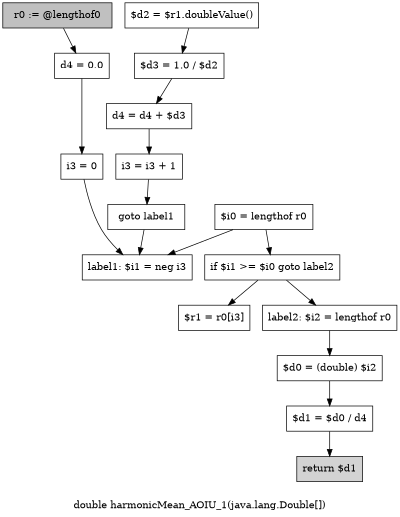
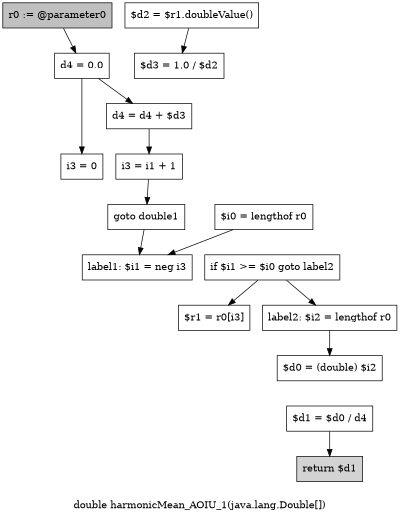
node "r0 := @lengthof0": label "r0 := @lengthof0" -> "r0 := @parameter0"
edge "$d3 = 1.0 / $d2" -> "d4 = d4 + $d3": now "d4 = 0.0" -> "d4 = d4 + $d3"
node "i3 = i3 + 1": label "i3 = i3 + 1" -> "i3 = i1 + 1"
edge "i3 = 0" -> "label1: $i1 = neg i3": removed
node "goto label1": label "goto label1" -> "goto double1"
edge "$i0 = lengthof r0" -> "if $i1 >= $i0 goto label2": removed
edge "$d0 = (double) $i2" -> "$d1 = $d0 / d4": removed
